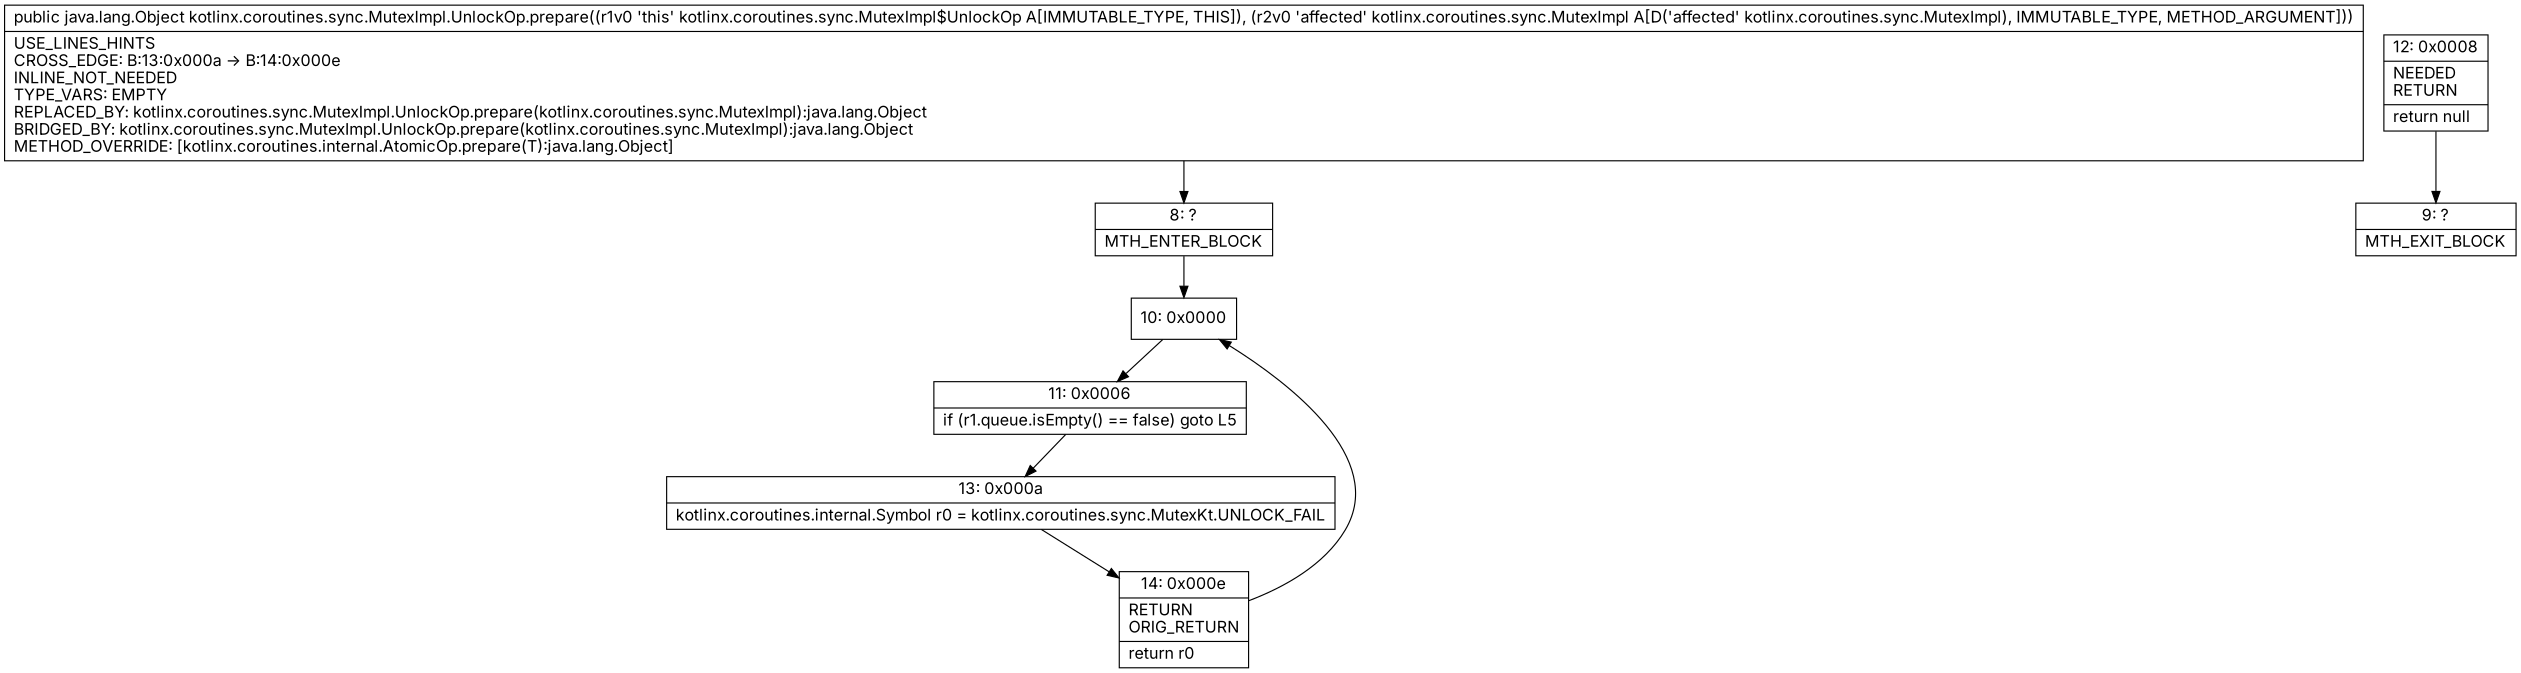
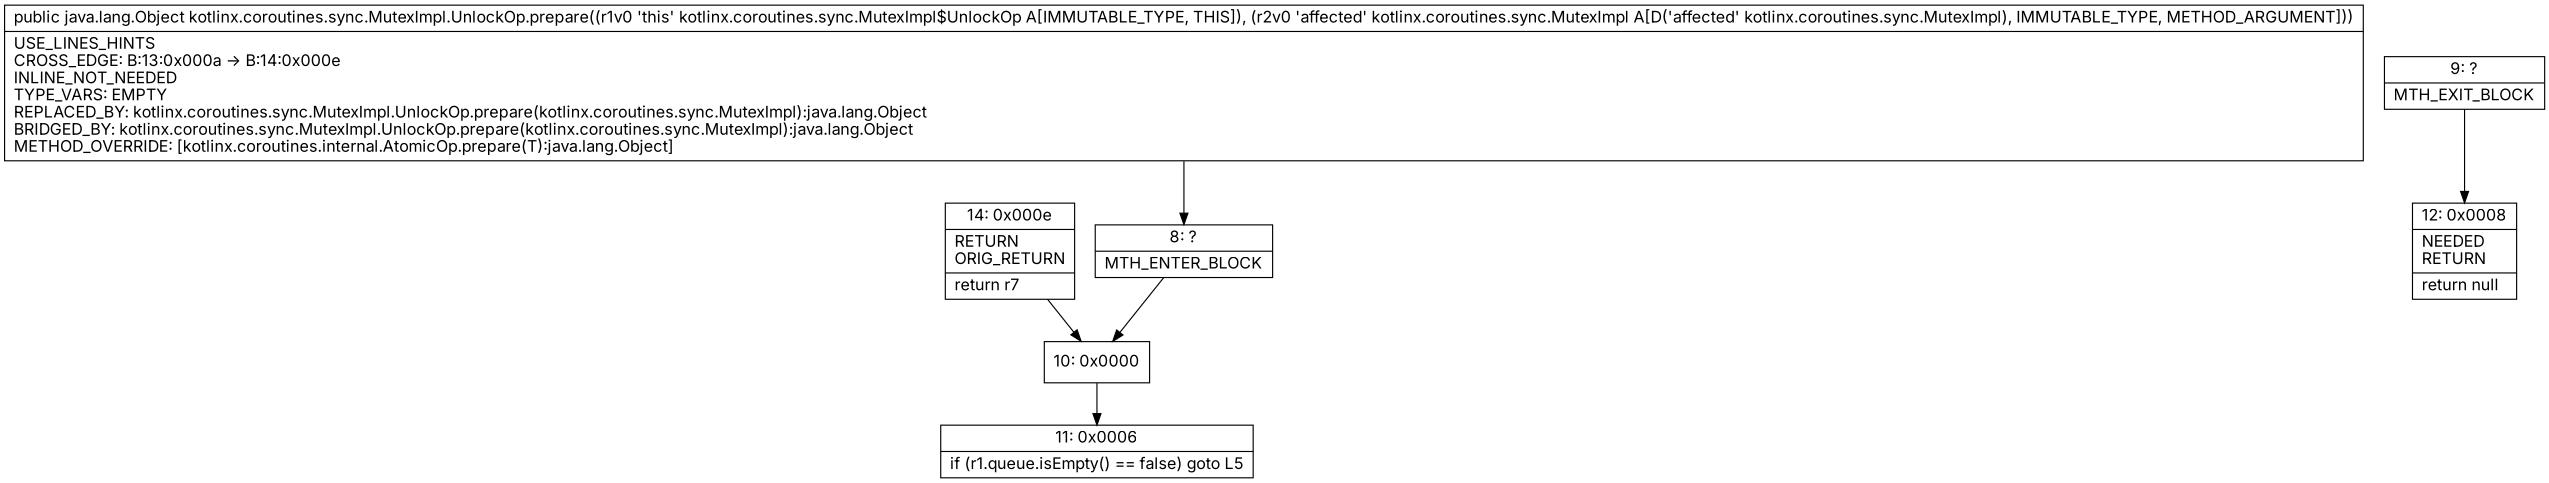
edge "12: 0x0008" -> "9: ?": reversed
node "13: 0x000a": removed
node "14: 0x000e": text "return r0" -> "return r7"
